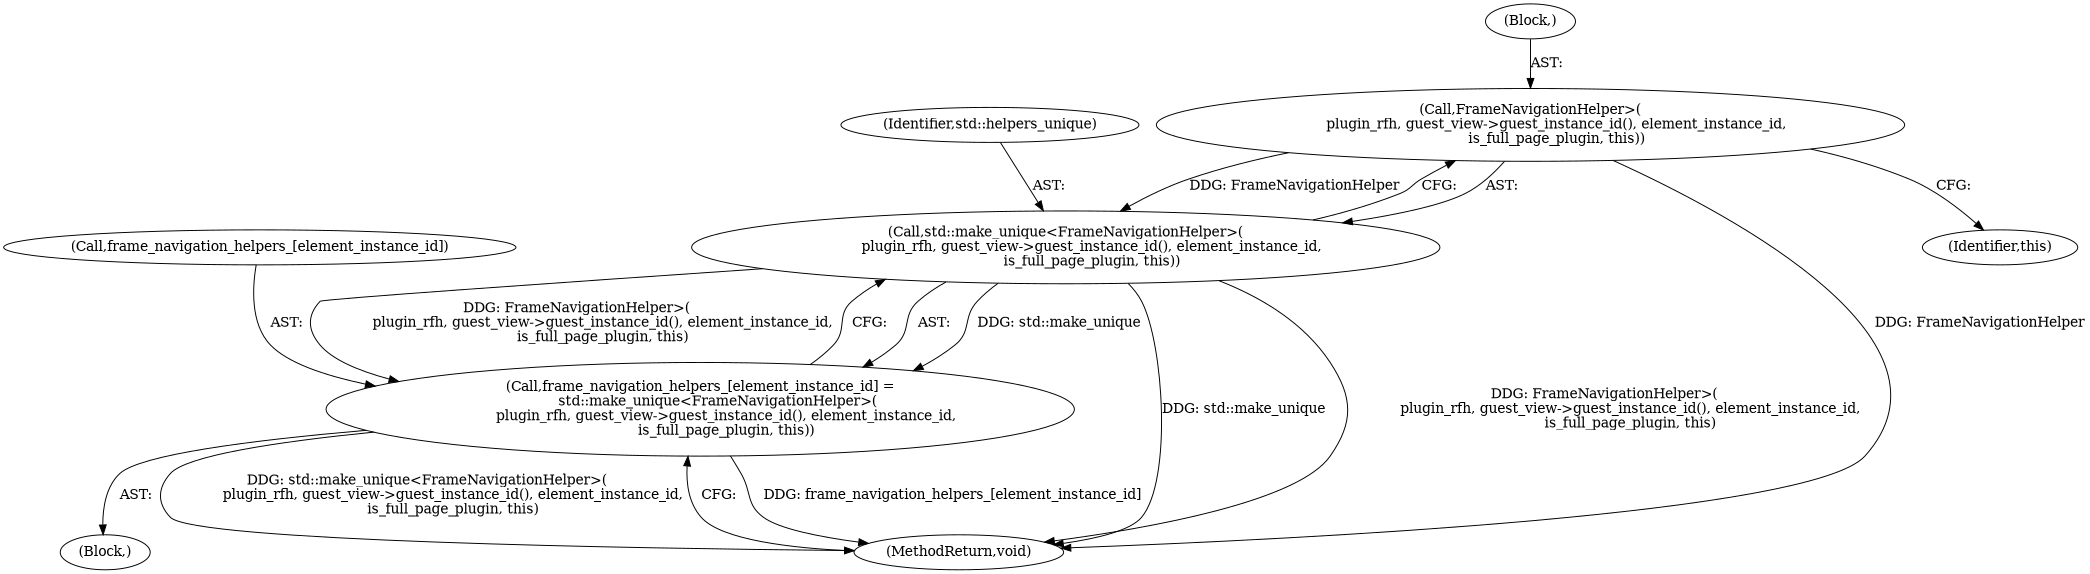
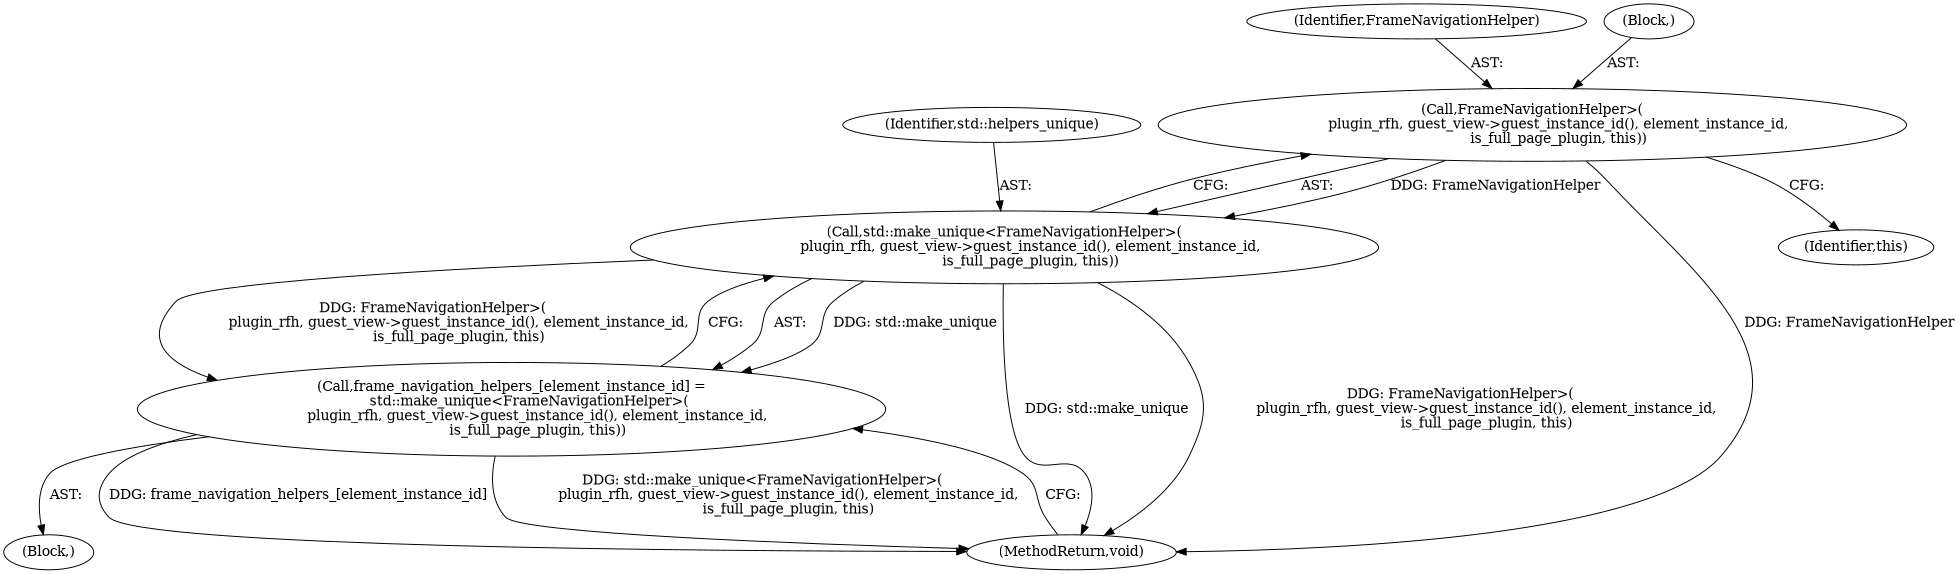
node "(Identifier,FrameNavigationHelper)": added
node "(Call,frame_navigation_helpers_[element_instance_id])": removed
